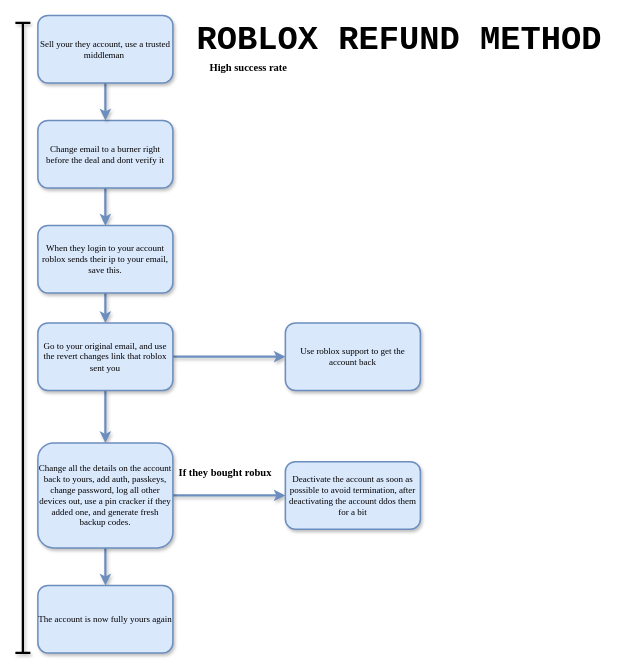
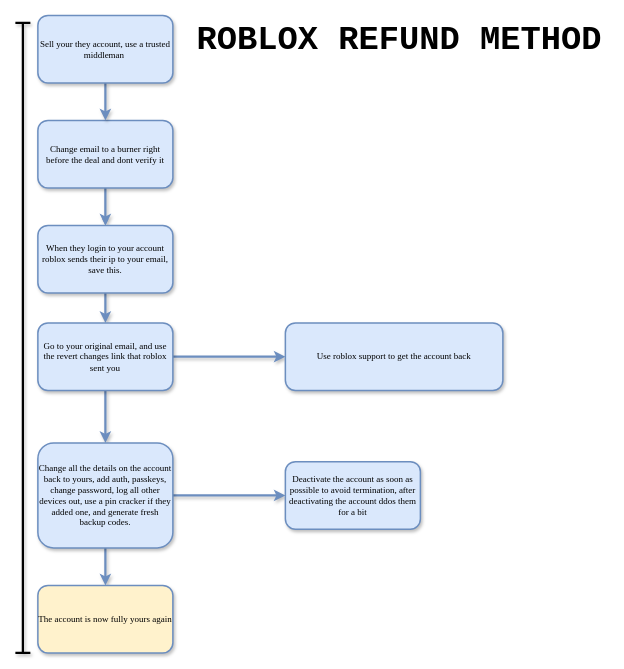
node "High success rate": removed
node "Use roblox support to get the account back": size 135x68 -> 218x68
node "If they bought robux": removed
node "The account is now fully yours again": fillcolor #dae8fc -> #fff2cc
